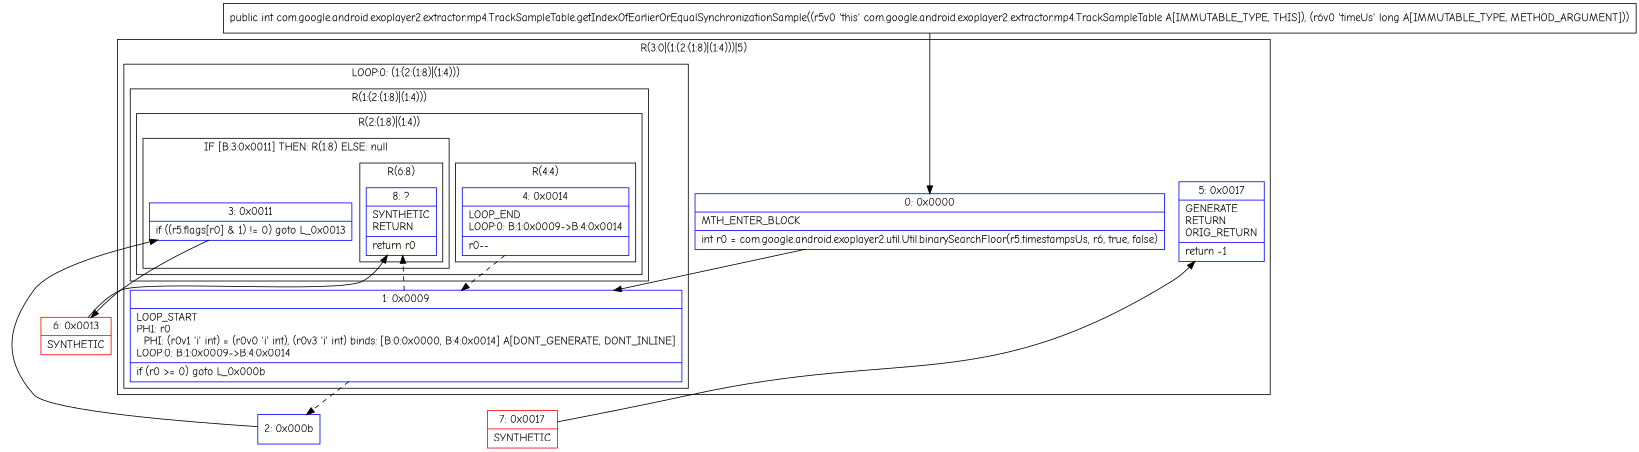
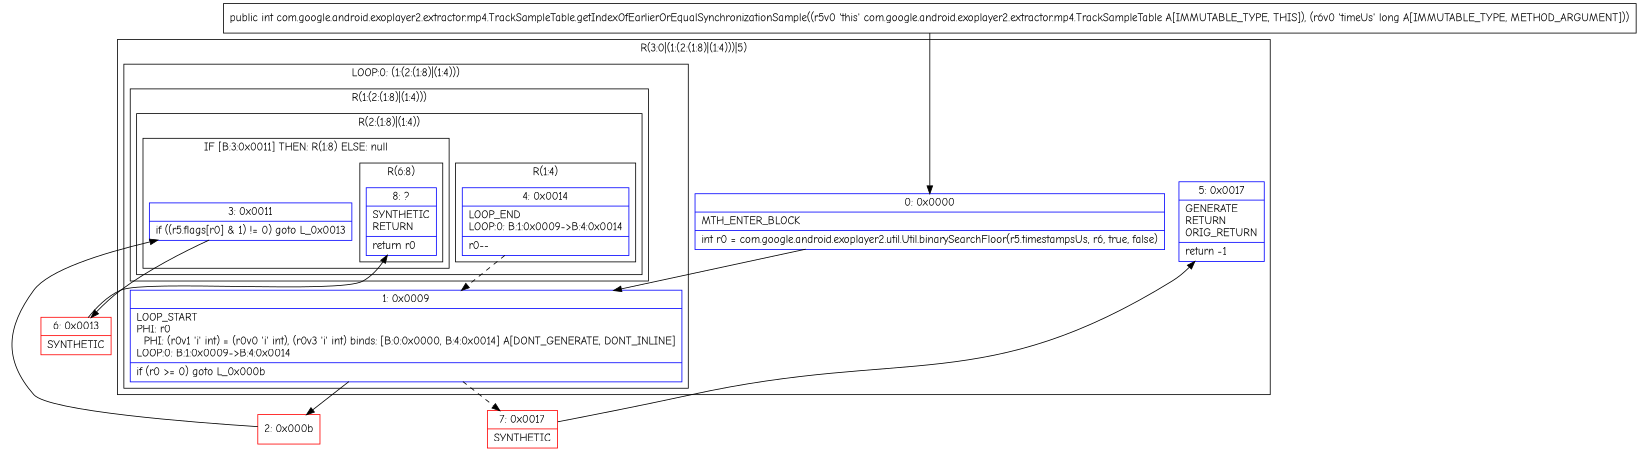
cluster "R(4:4)": label "R(4:4)" -> "R(1:4)"
edge "1: 0x0009" -> "8: ?": now "1: 0x0009" -> "7: 0x0017"
edge "1: 0x0009" -> "2: 0x000b": style dashed -> solid
node "2: 0x000b": color blue -> red
